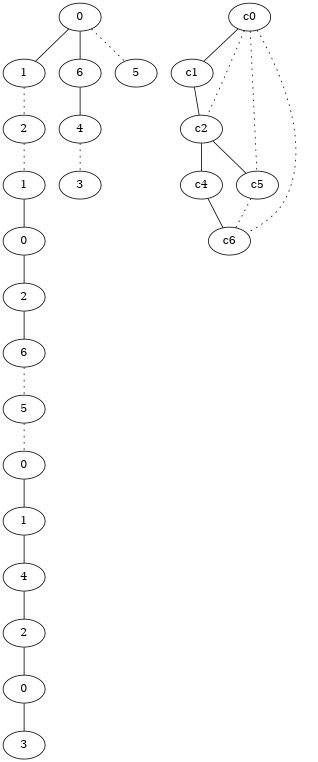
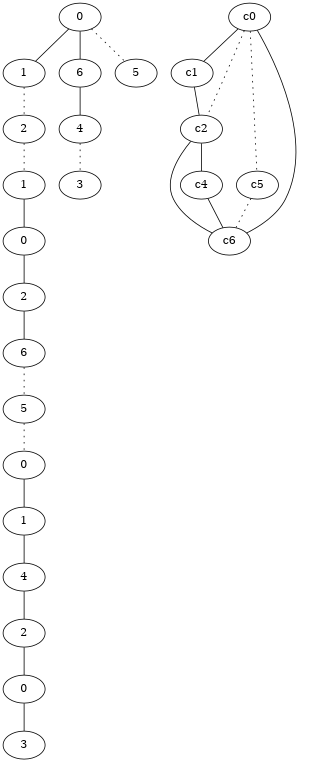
edge "c0" -- "c6": style dotted -> solid
edge "c2" -- "c5": now "c2" -- "c6"
